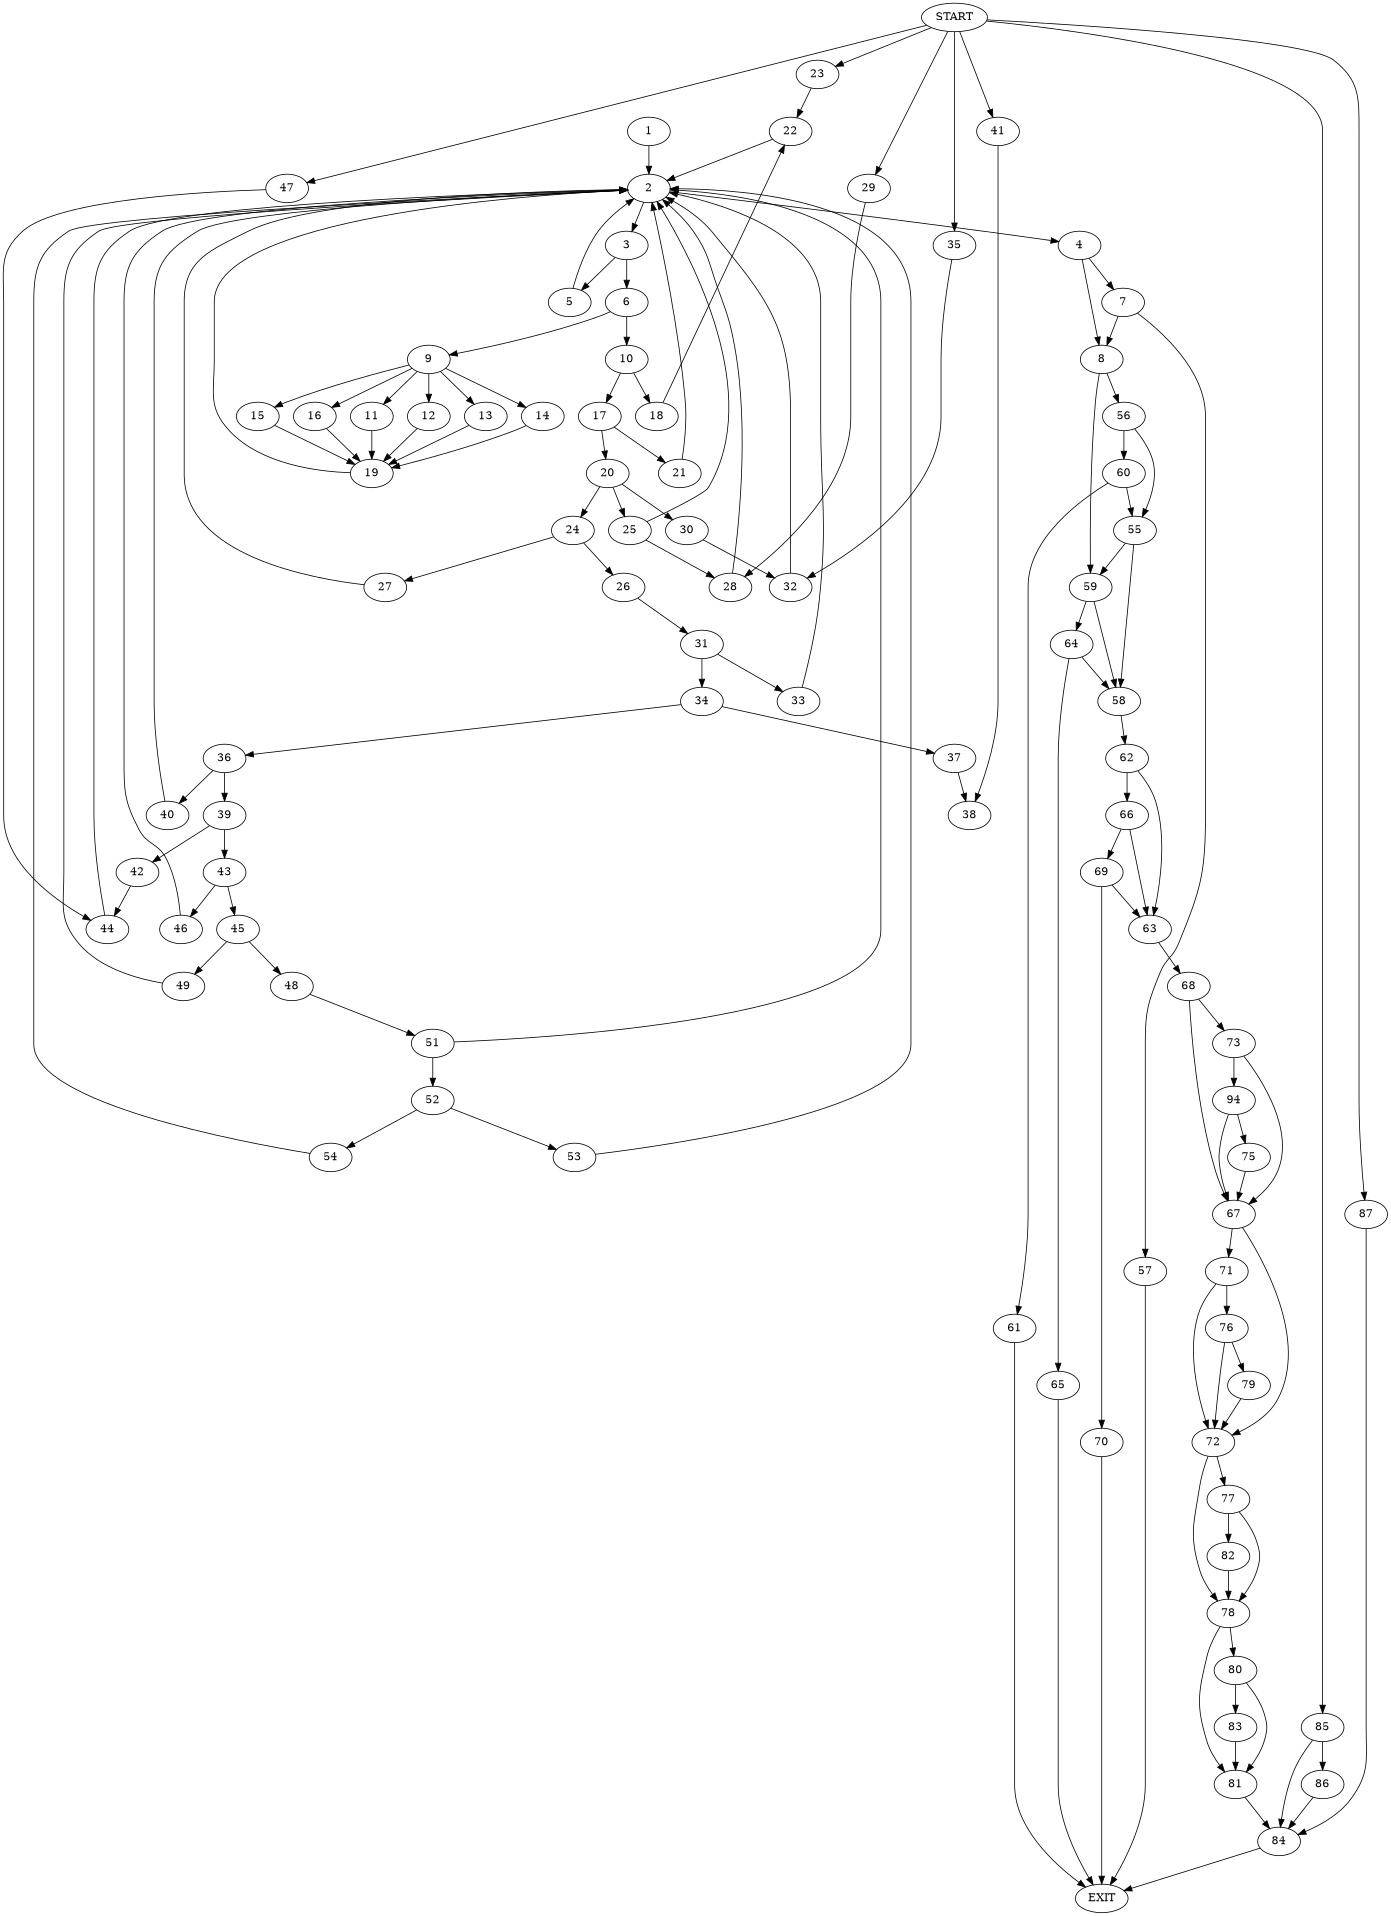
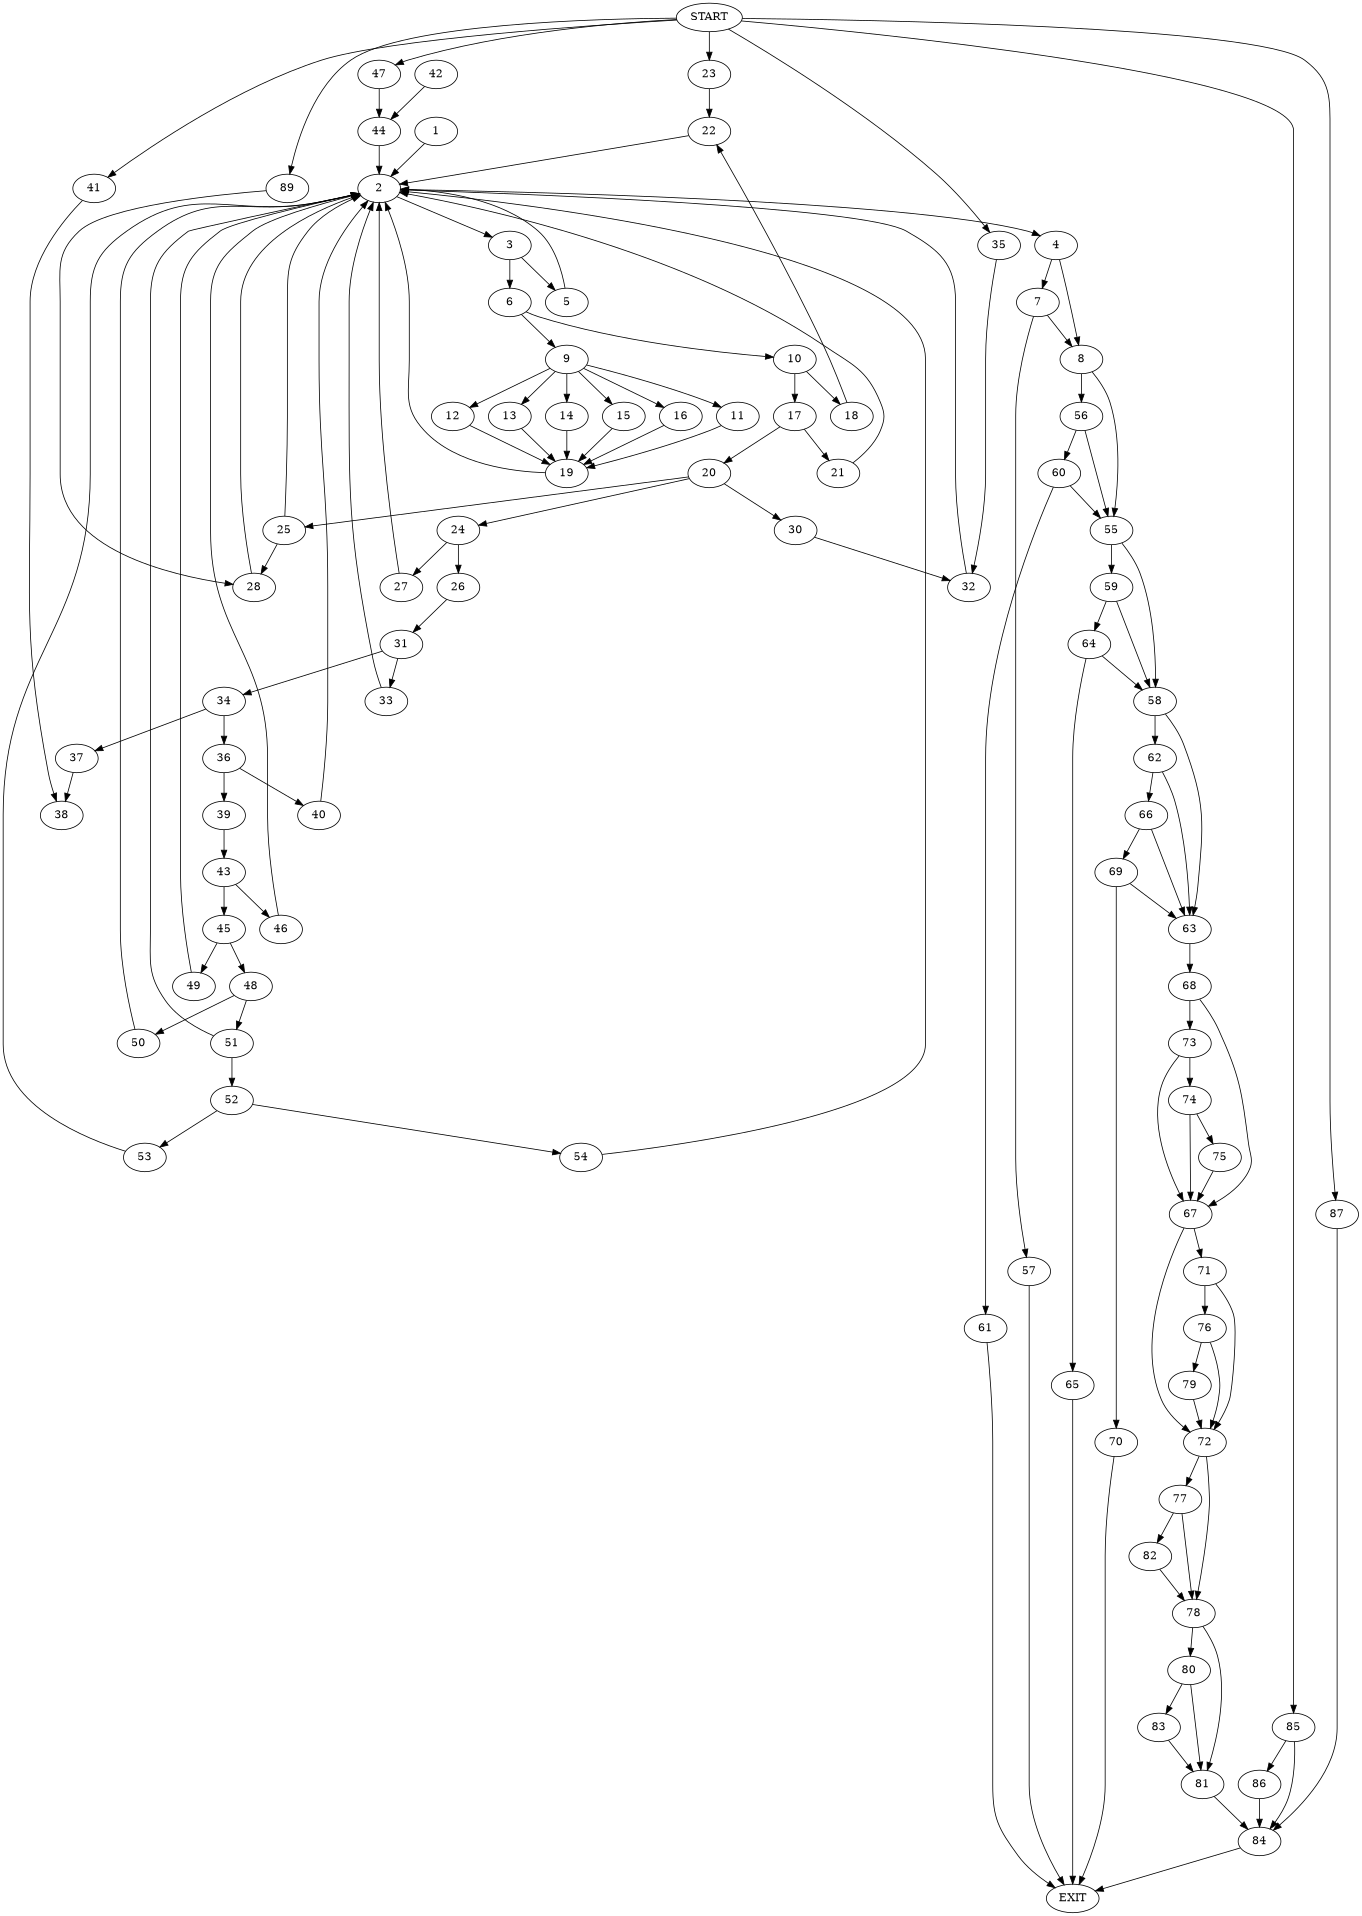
node "29": label "29" -> "89"
edge "8" -> "59": now "8" -> "55"
edge "58" -> "63": added
edge "39" -> "42": removed
node "50": added
node "94": label "94" -> "74"
